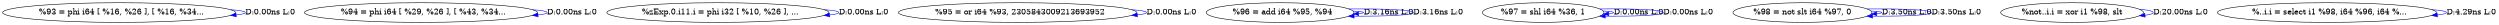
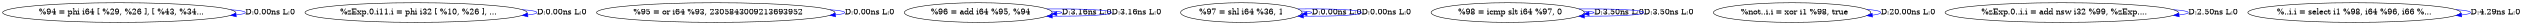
node "%93 = phi i64 [ %16, %26 ], [ %16, %34...": removed
node "%98 = not slt i64 %97, 0": label "%98 = not slt i64 %97, 0" -> "%98 = icmp slt i64 %97, 0"
node "%zExp.0..i.i = add nsw i32 %99, %zExp....": added
node "%not..i.i = xor i1 %98, slt": label "%not..i.i = xor i1 %98, slt" -> "%not..i.i = xor i1 %98, true"
node "%..i.i = select i1 %98, i64 %96, i64 %...": label "%..i.i = select i1 %98, i64 %96, i64 %..." -> "%..i.i = select i1 %98, i64 %96, i66 %..."
